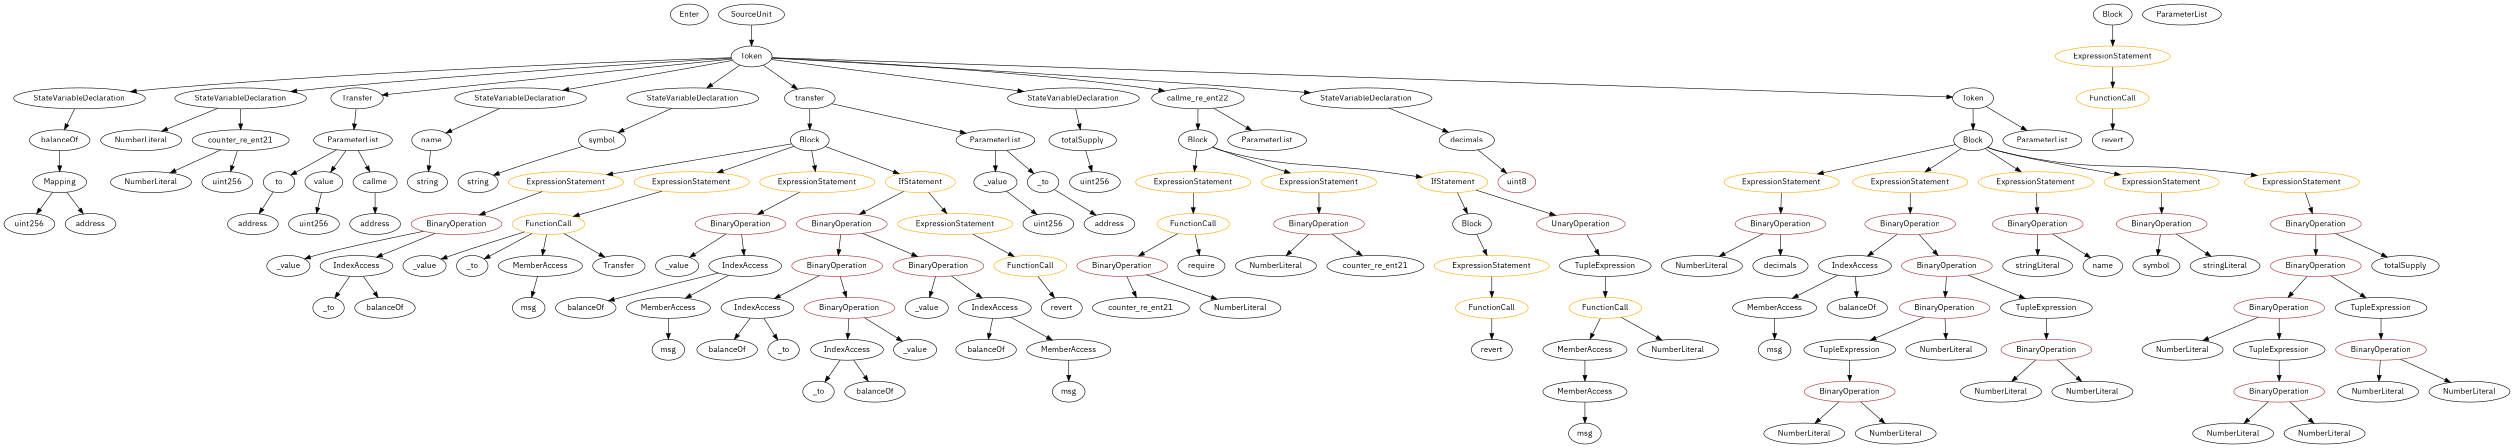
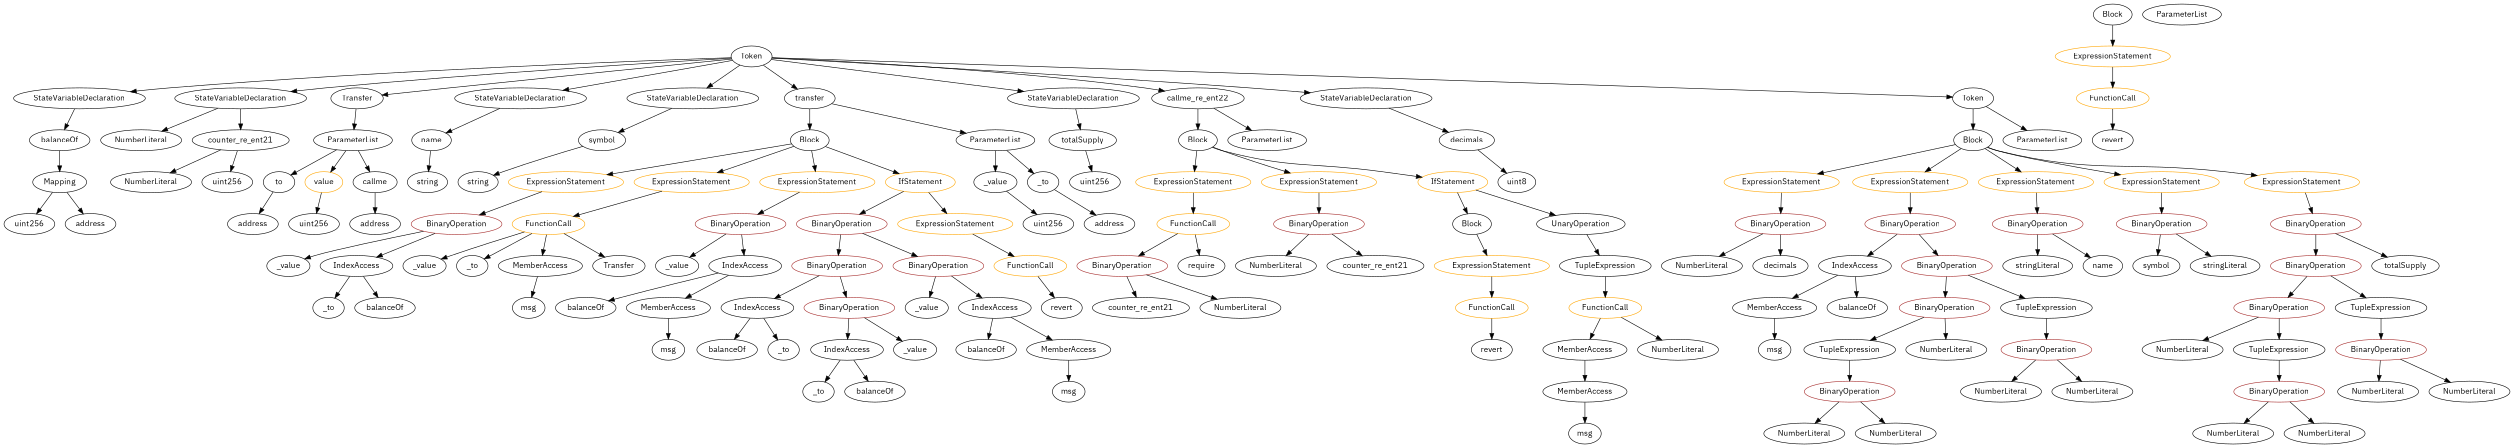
node "Enter": removed
node "SourceUnit": removed
node "value": color black -> orange
node "uint8": color brown -> black
node "UnaryOperation": color brown -> black
